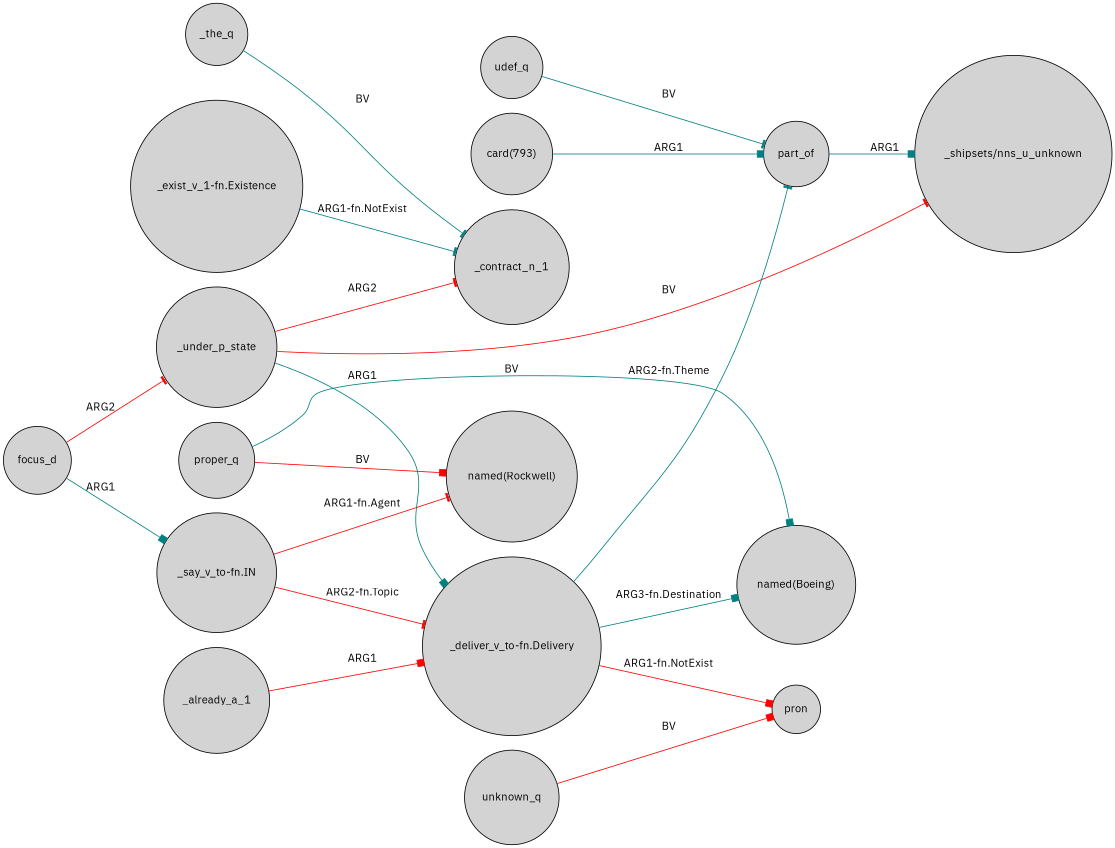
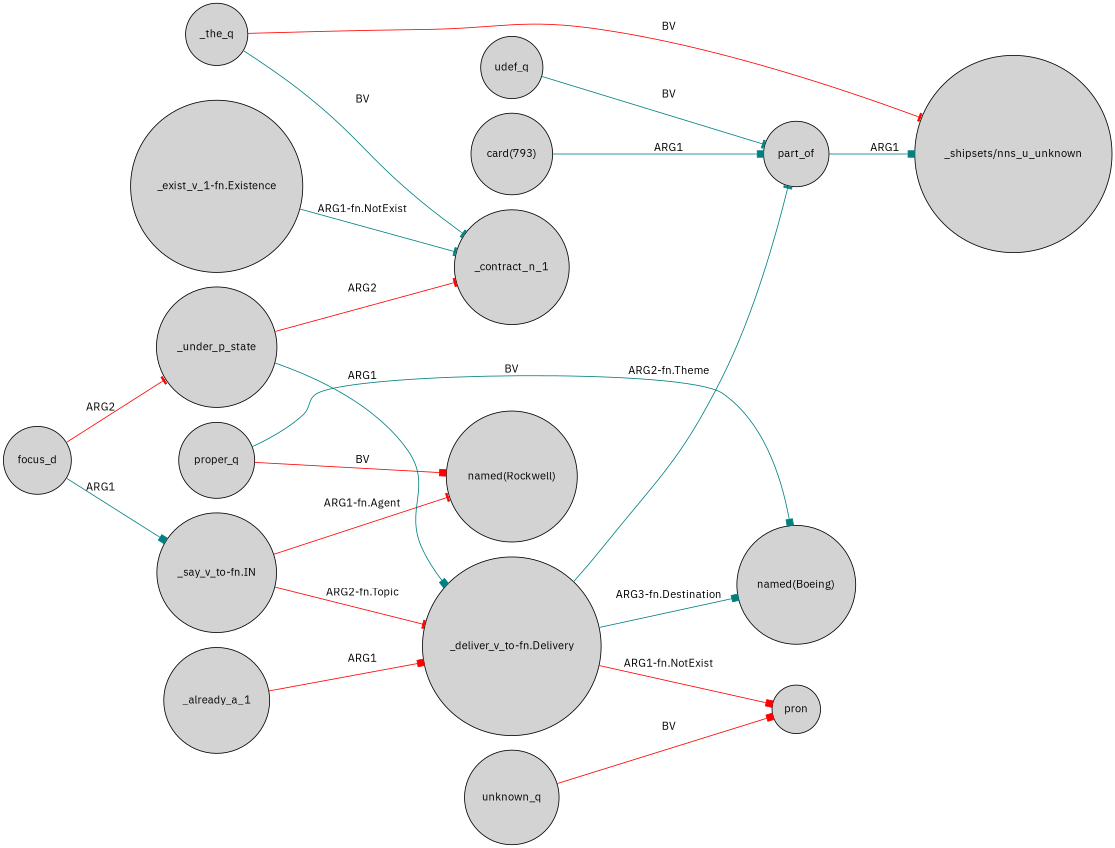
edge "_under_p_state" -> "_shipsets/nns_u_unknown": now "_the_q" -> "_shipsets/nns_u_unknown"
